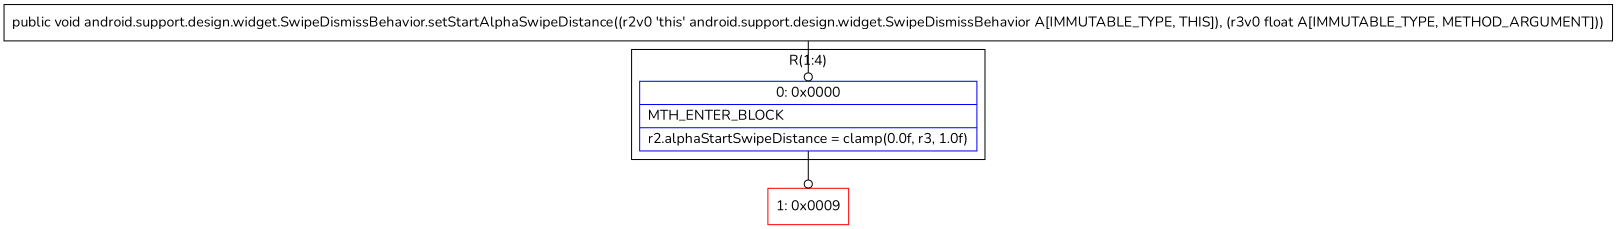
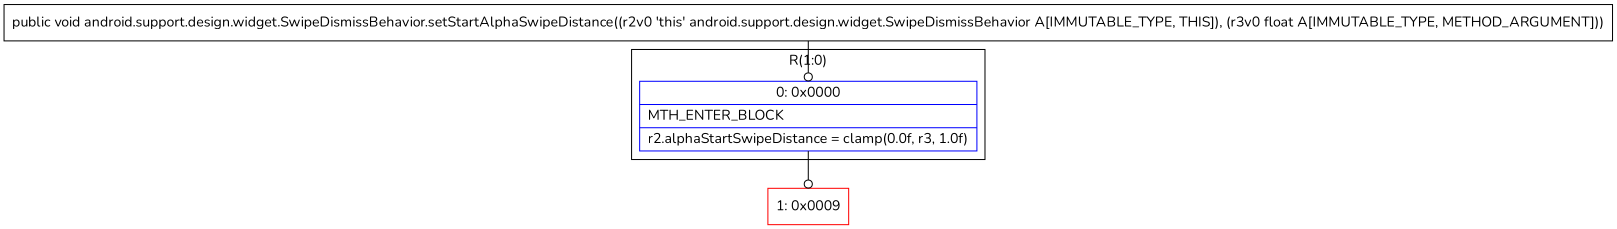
cluster "R(1:4)": label "R(1:4)" -> "R(1:0)"
